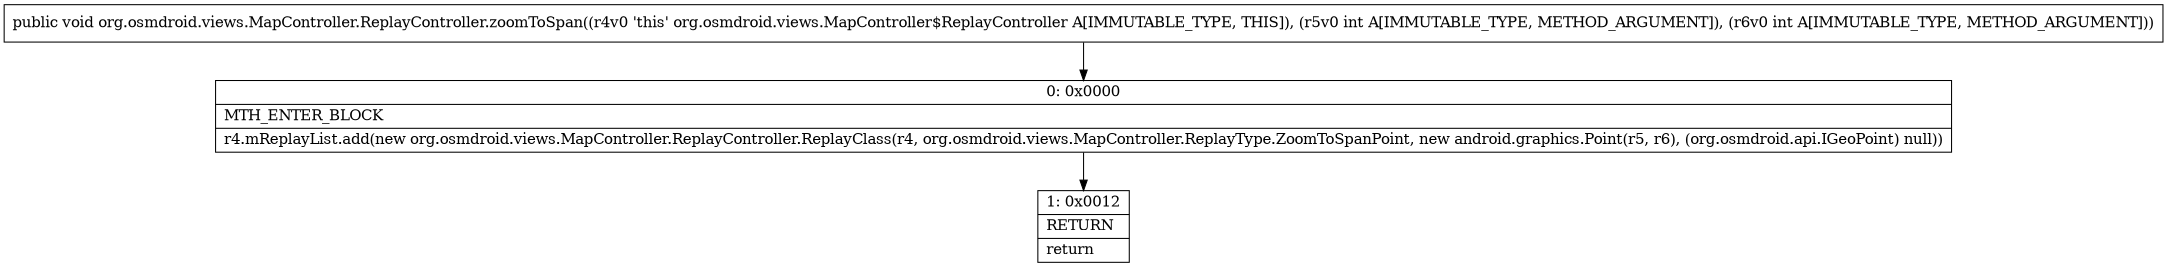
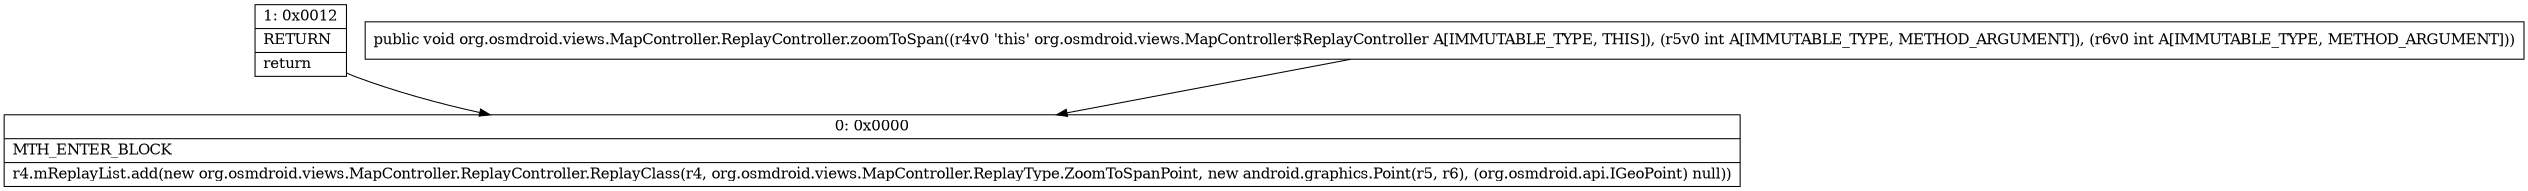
edge "0: 0x0000" -> "1: 0x0012": reversed
